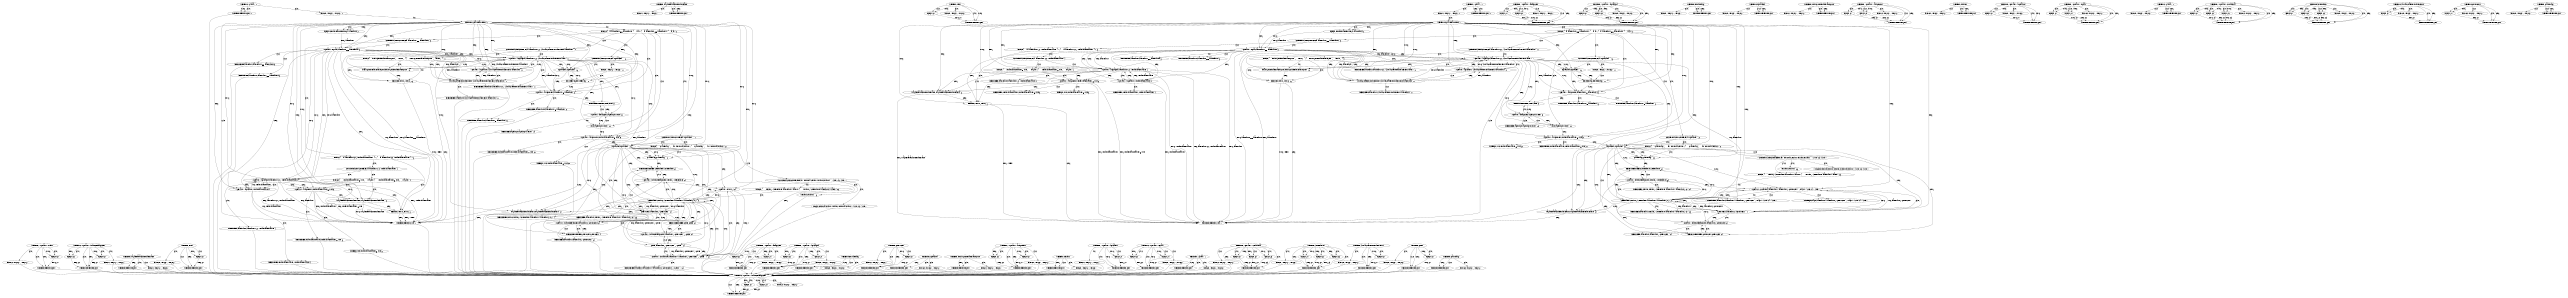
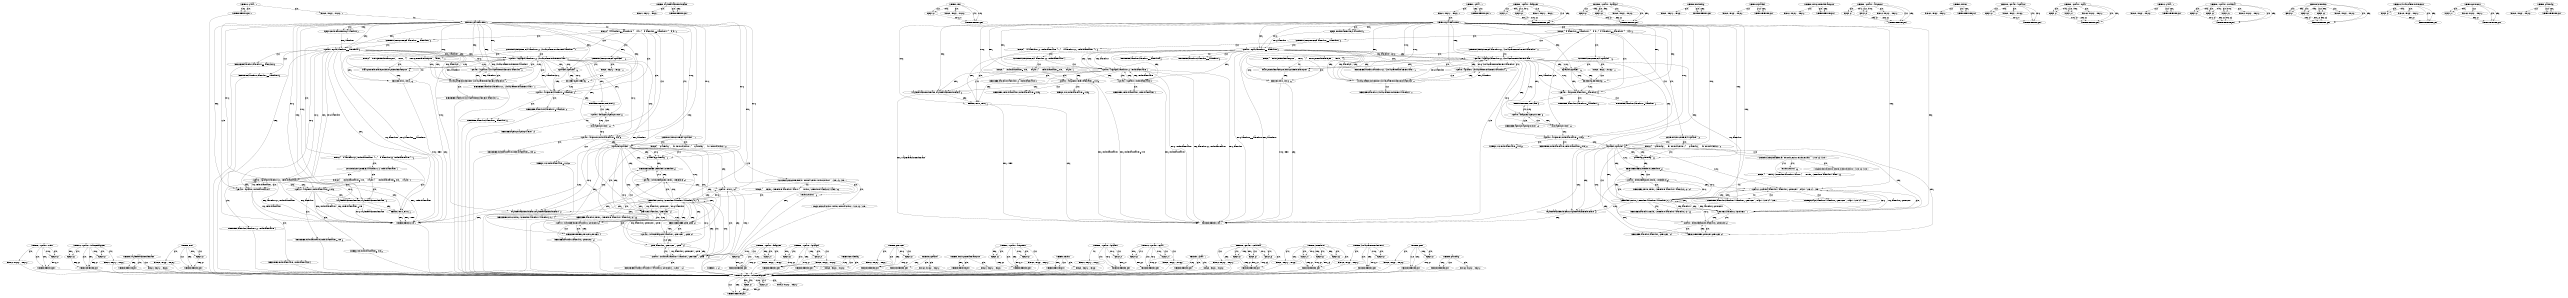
node "(LITERAL,1,-1)": added
